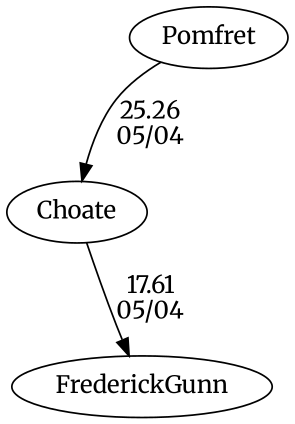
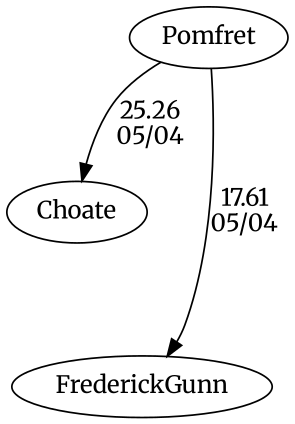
edge "Choate" -> "FrederickGunn": now "Pomfret" -> "FrederickGunn"
